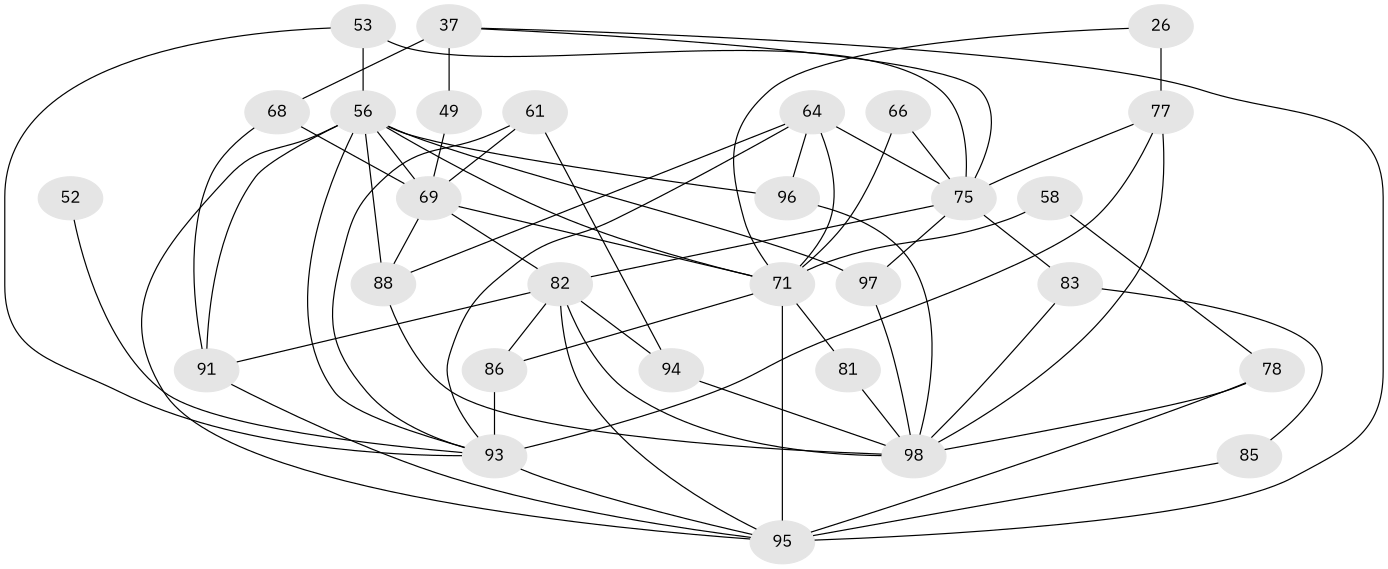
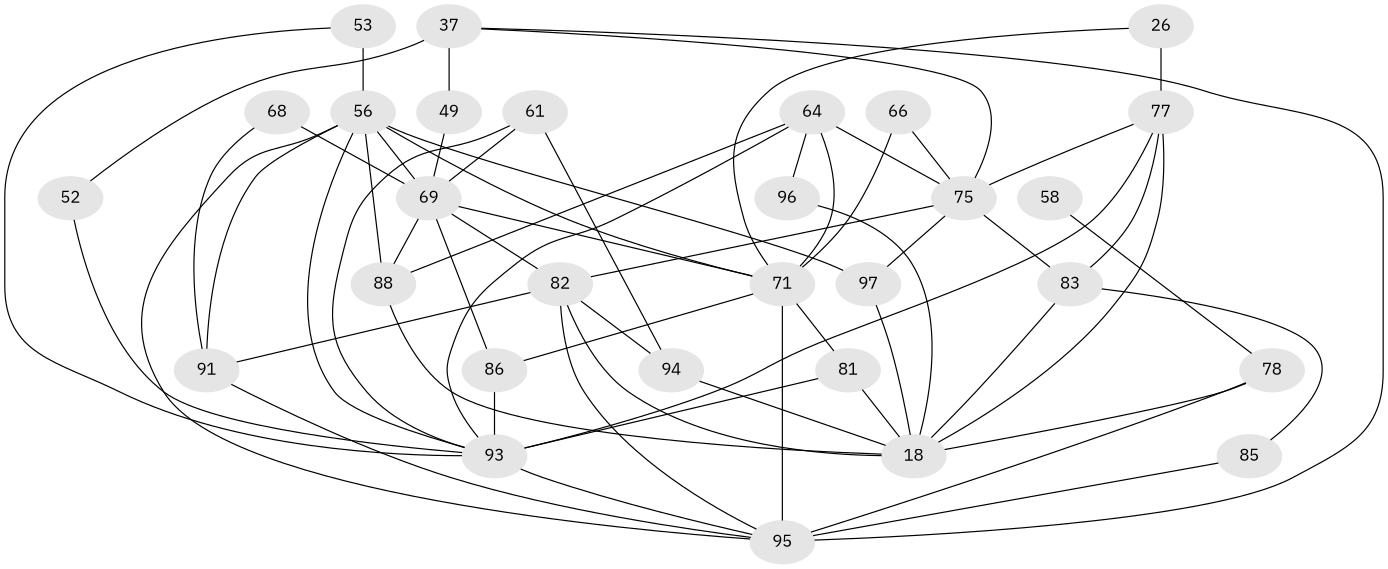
edge "53" -- "75": removed
edge "37" -- "68": now "37" -- "52"
edge "56" -- "96": removed
edge "77" -- "83": added
edge "58" -- "71": removed
edge "82" -- "86": now "69" -- "86"
edge "81" -- "93": added
node "98": label "98" -> "18"
